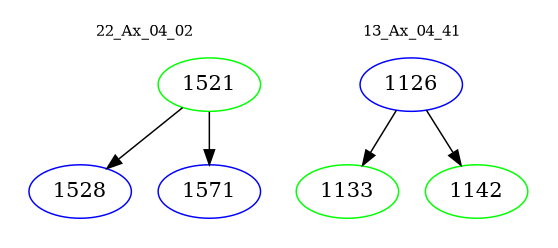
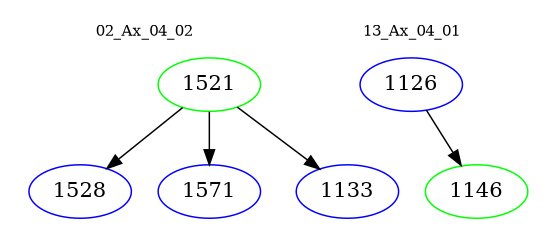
cluster "22_Ax_04_02": label "22_Ax_04_02" -> "02_Ax_04_02"
cluster "13_Ax_04_41": label "13_Ax_04_41" -> "13_Ax_04_01"
edge "1126" -> "1133": now "1521" -> "1133"
node "1133": color green -> blue
node "1142": label "1142" -> "1146"
